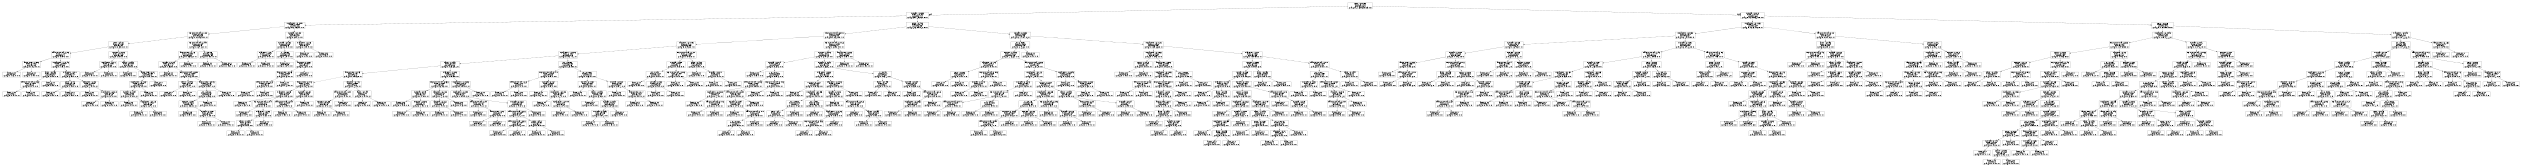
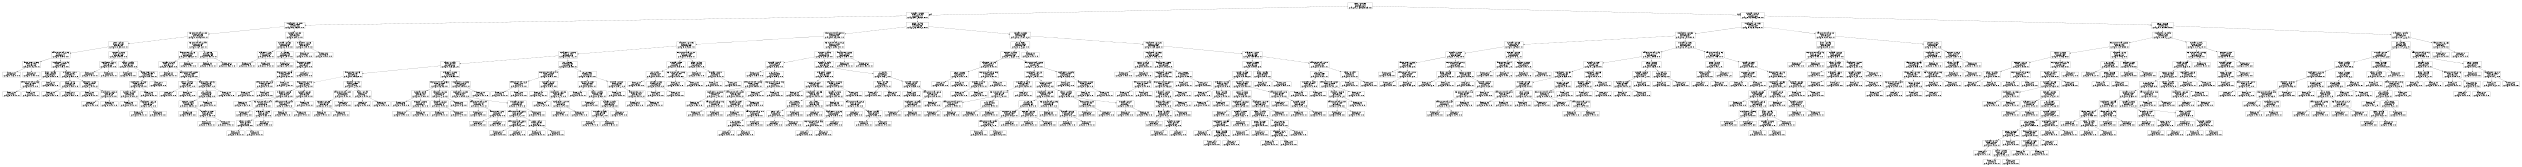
node "entropy = 0.0 volatile = 7 value = [0, 0, 0, 0, 7, 0]": label "entropy = 0.0 volatile = 7 value = [0, 0, 0, 0, 7, 0]" -> "entropy = 0.0 samples = 7 value = [0, 0, 0, 0, 7, 0]"
